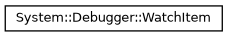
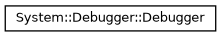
node "System::Debugger::WatchItem": label "System::Debugger::WatchItem" -> "System::Debugger::Debugger"
